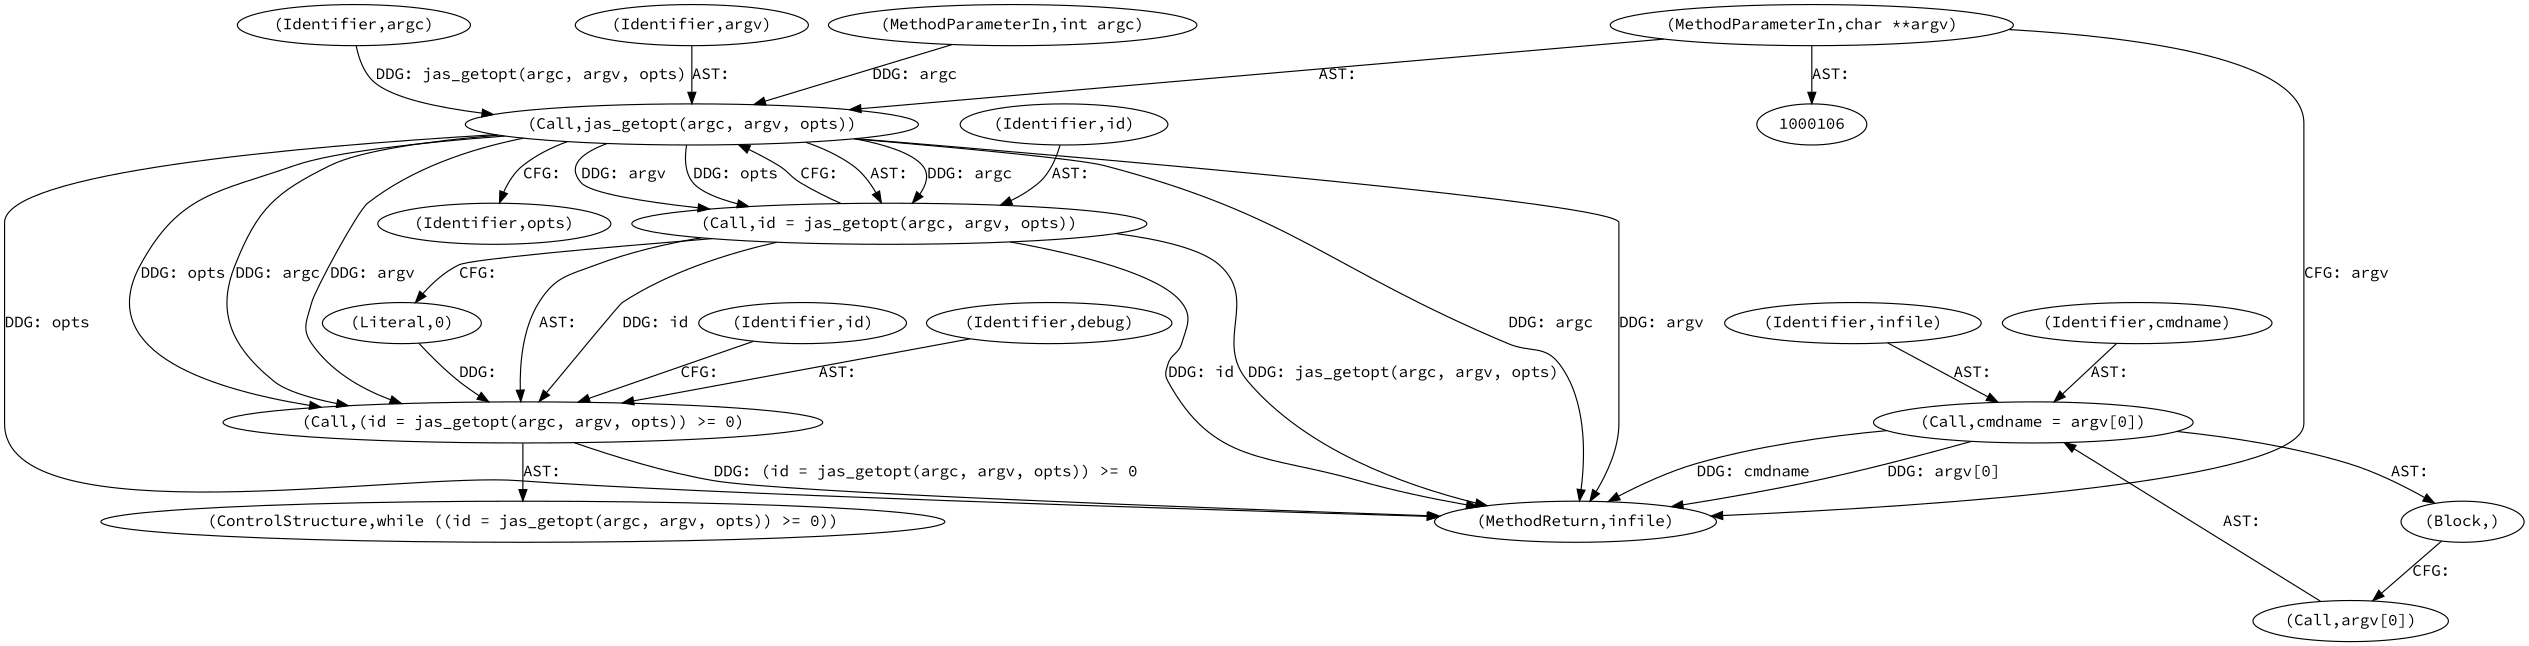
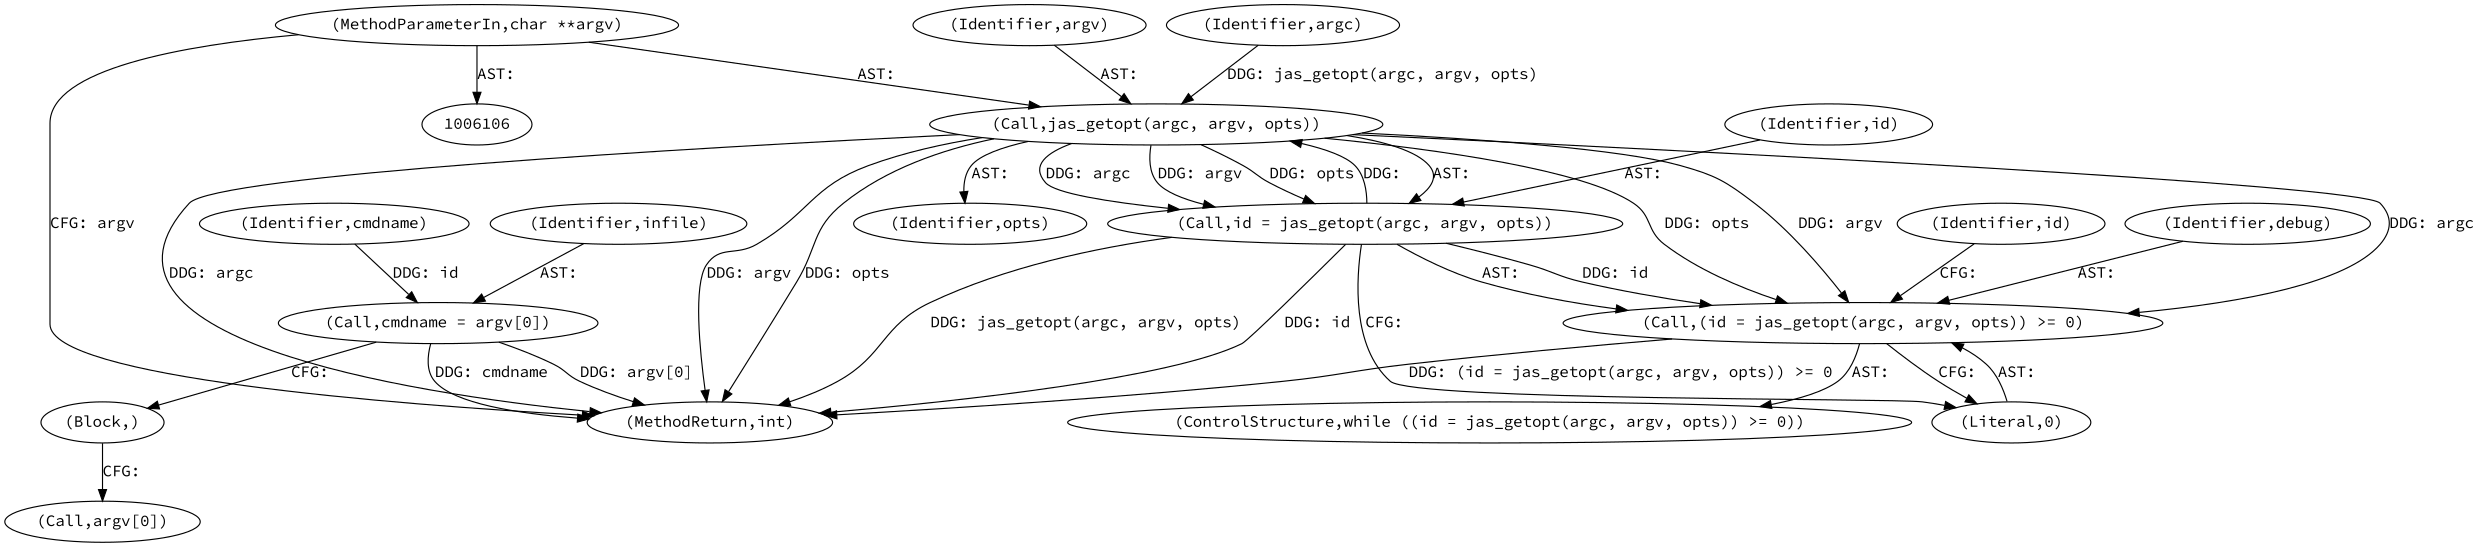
node "(MethodParameterIn,int argc)": removed
node "1000106": label "1000106" -> "1006106"
edge "(Call,jas_getopt(argc, argv, opts))" -> "(Identifier,opts)": label "CFG: " -> "AST: "
edge "(Call,id = jas_getopt(argc, argv, opts))" -> "(Call,jas_getopt(argc, argv, opts))": label "CFG: " -> "DDG: "
edge "(Literal,0)" -> "(Call,(id = jas_getopt(argc, argv, opts)) >= 0)": label "DDG: " -> "AST: "
edge "(Call,(id = jas_getopt(argc, argv, opts)) >= 0)" -> "(Literal,0)": added, label "CFG:"
edge "(Identifier,cmdname)" -> "(Call,cmdname = argv[0])": label "AST: " -> "DDG: id"
edge "(Call,cmdname = argv[0])" -> "(Block,)": label "AST: " -> "CFG: "
node "(MethodReturn,infile)": label "(MethodReturn,infile)" -> "(MethodReturn,int)"
edge "(Call,argv[0])" -> "(Call,cmdname = argv[0])": removed, label "AST:"
